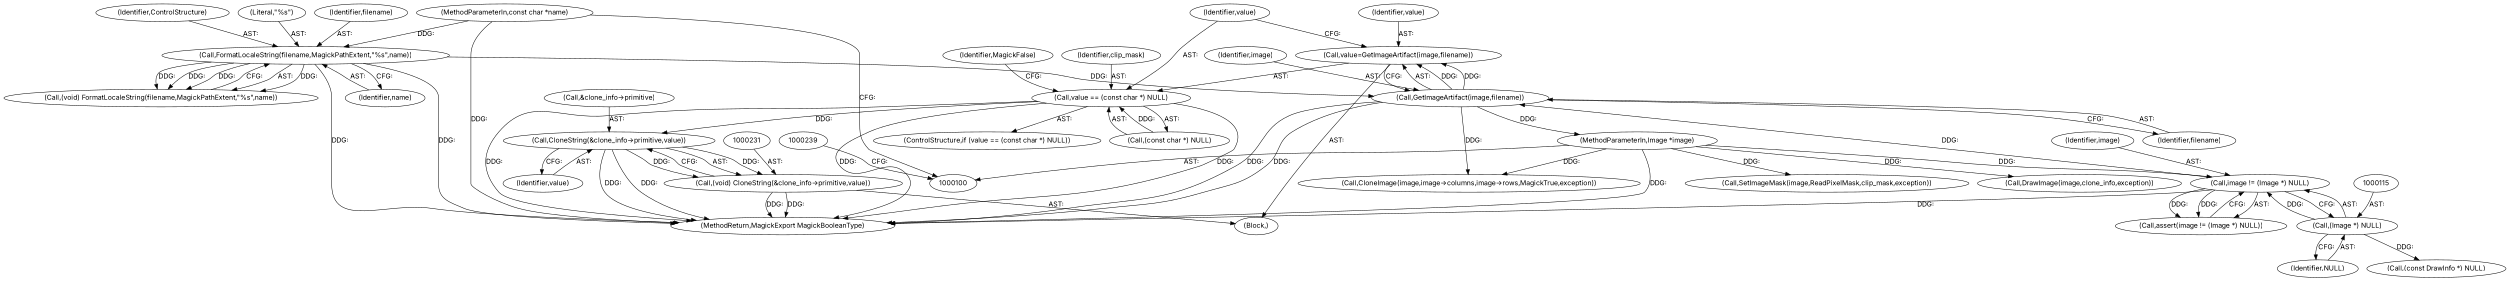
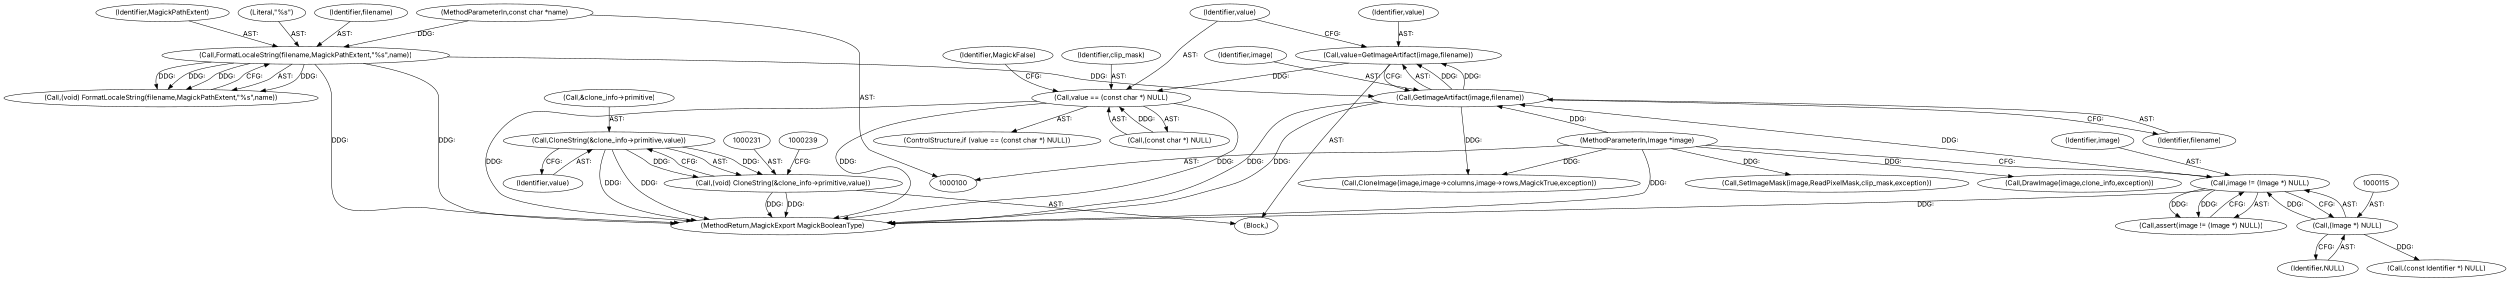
node "(Identifier,ControlStructure)": label "(Identifier,ControlStructure)" -> "(Identifier,MagickPathExtent)"
edge "(Call,value=GetImageArtifact(image,filename))" -> "(Call,value == (const char *) NULL)": label "AST: " -> "DDG: "
node "(Identifier,name)": removed
edge "(MethodParameterIn,const char *name)" -> "1000100": label "CFG: " -> "AST: "
edge "(Call,value == (const char *) NULL)" -> "(Call,CloneString(&clone_info->primitive,value))": removed, label "DDG:"
edge "(Call,GetImageArtifact(image,filename))" -> "(MethodParameterIn,Image *image)": reversed
edge "(MethodParameterIn,Image *image)" -> "(Call,image != (Image *) NULL)": label "DDG: " -> "CFG: "
edge "1000239" -> "1000100": now "1000239" -> "(Call,(void) CloneString(&clone_info->primitive,value))"
edge "(MethodParameterIn,const char *name)" -> "(MethodReturn,MagickExport MagickBooleanType)": removed, label "DDG:"
node "(Call,(const DrawInfo *) NULL)": label "(Call,(const DrawInfo *) NULL)" -> "(Call,(const Identifier *) NULL)"
